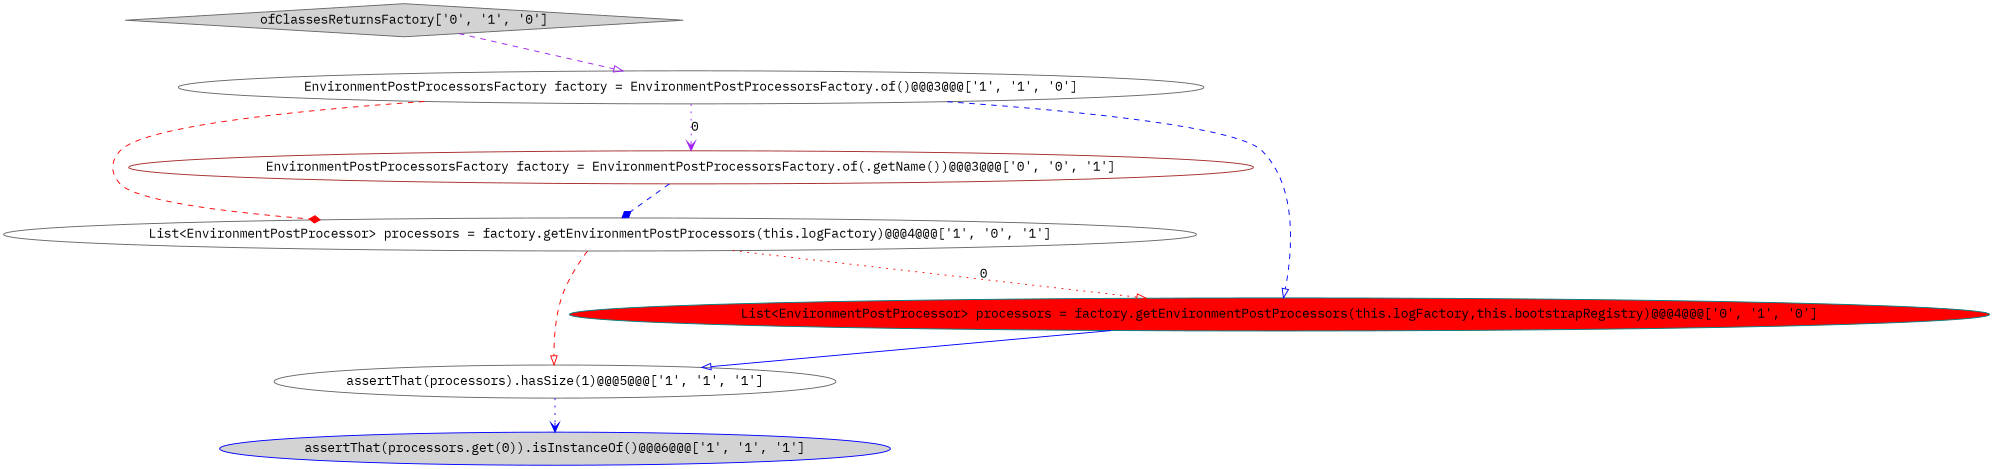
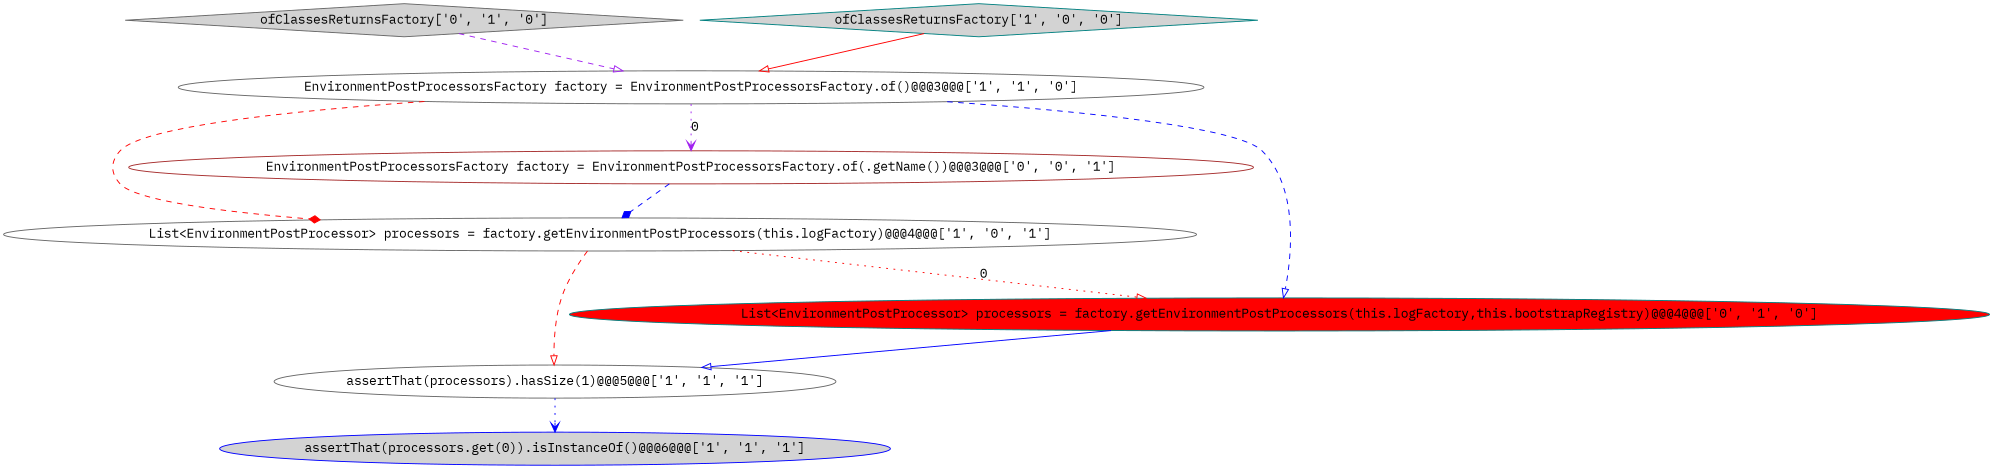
node "ofClassesReturnsFactory['1', '0', '0']": added
